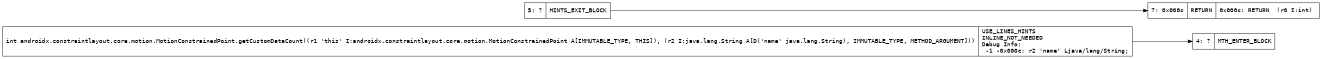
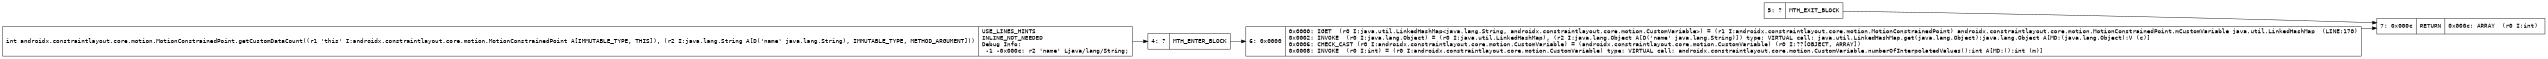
node "5: ?": text "HINTS_EXIT_BLOCK" -> "MTH_EXIT_BLOCK"
node "7: 0x000c": text "0x000c: RETURN  (r0 I:int)" -> "0x000c: ARRAY  (r0 I:int)"
node "6: 0x0000": added
